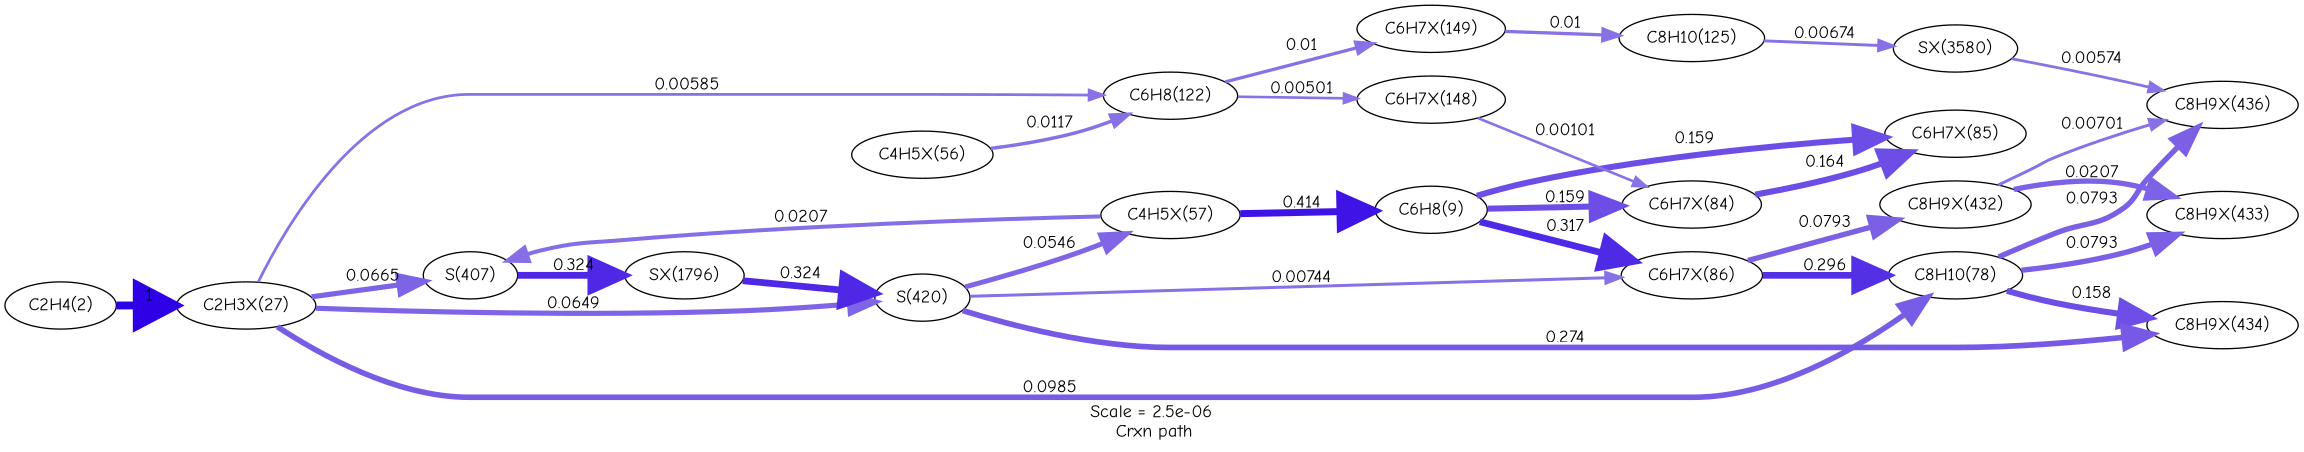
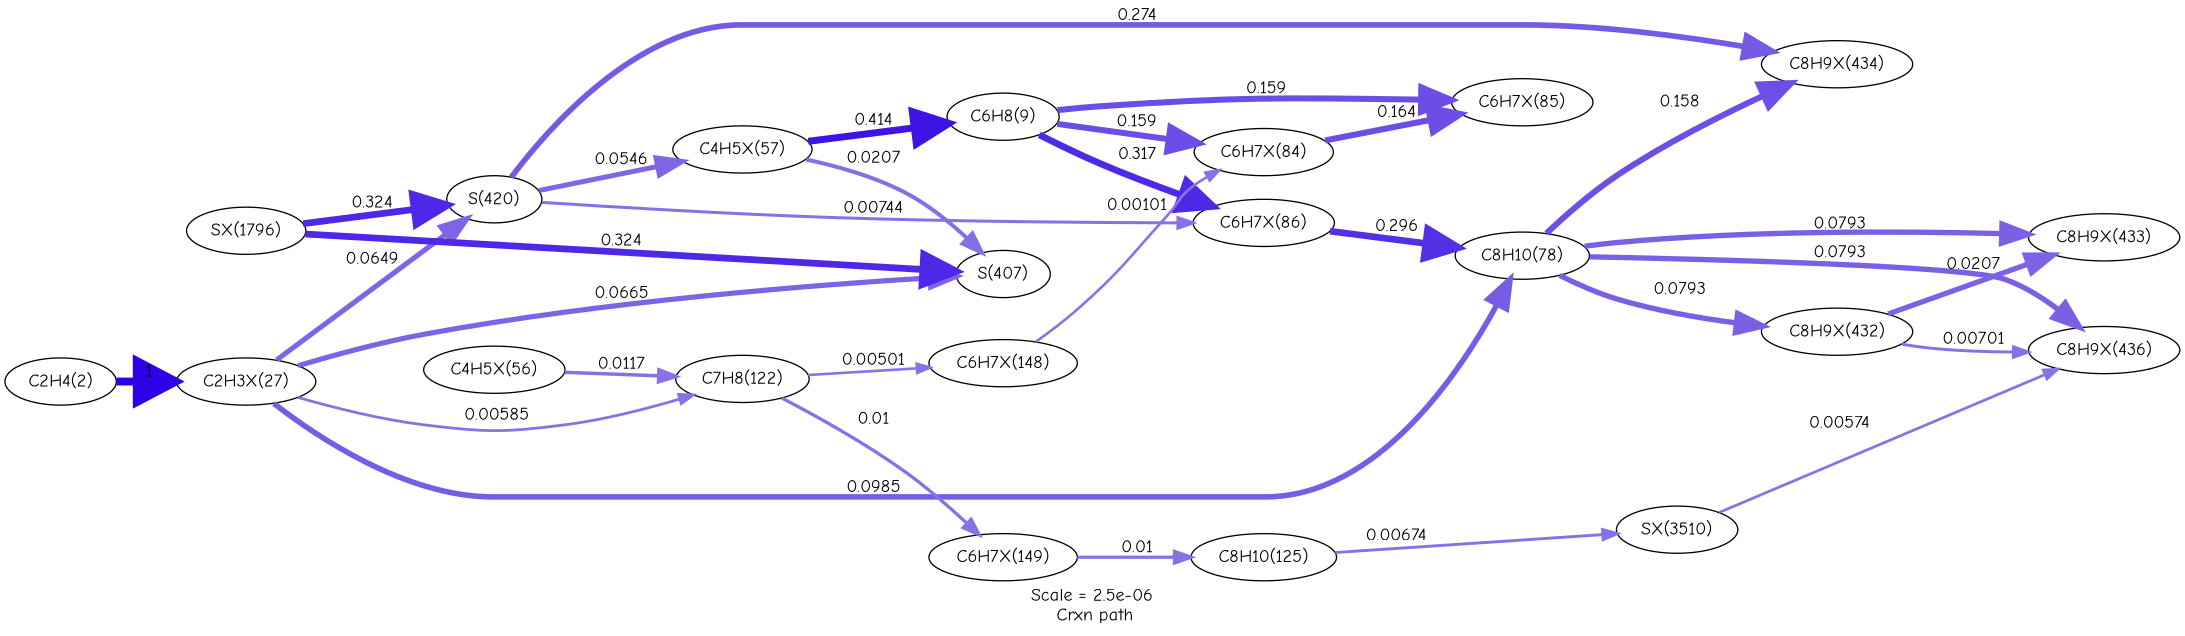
node "SX(3580)": label "SX(3580)" -> "SX(3510)"
node "C6H8(122)": label "C6H8(122)" -> "C7H8(122)"
edge "C6H7X(86)" -> "C8H9X(432)": now "C8H10(78)" -> "C8H9X(432)"
edge "S(407)" -> "SX(1796)": reversed
